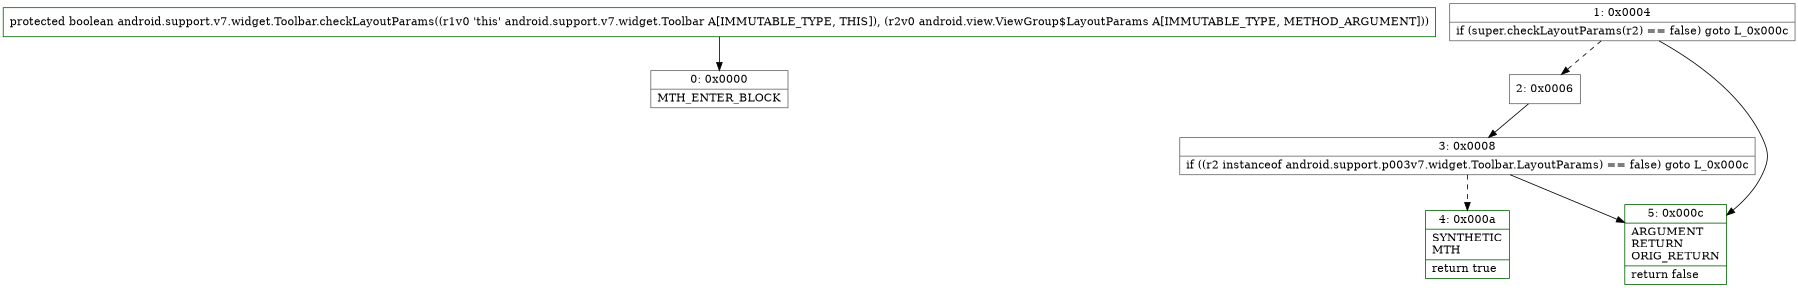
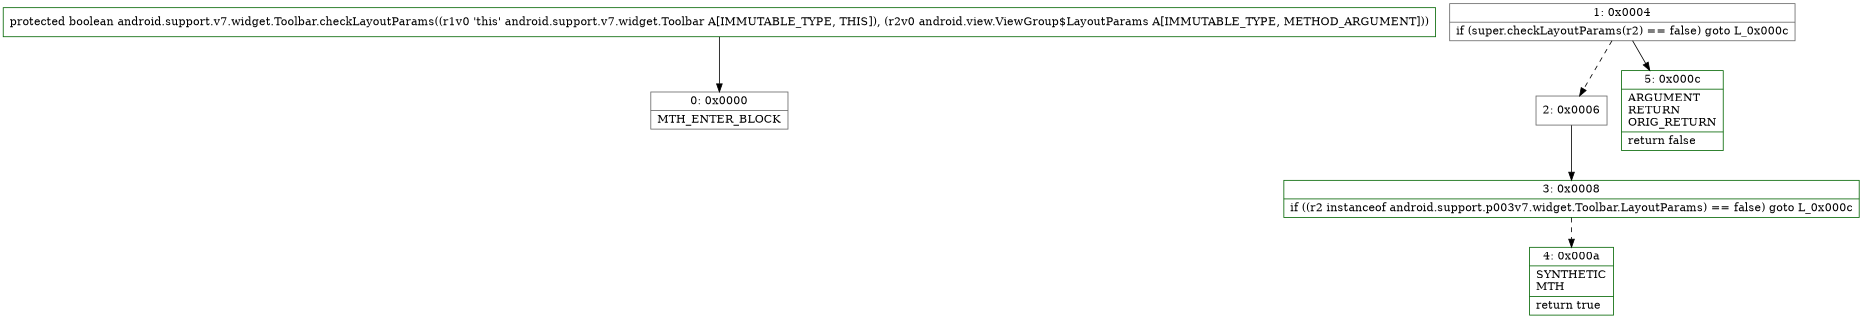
node "3: 0x0008": color gray40 -> darkgreen
edge "3: 0x0008" -> "5: 0x000c": removed
